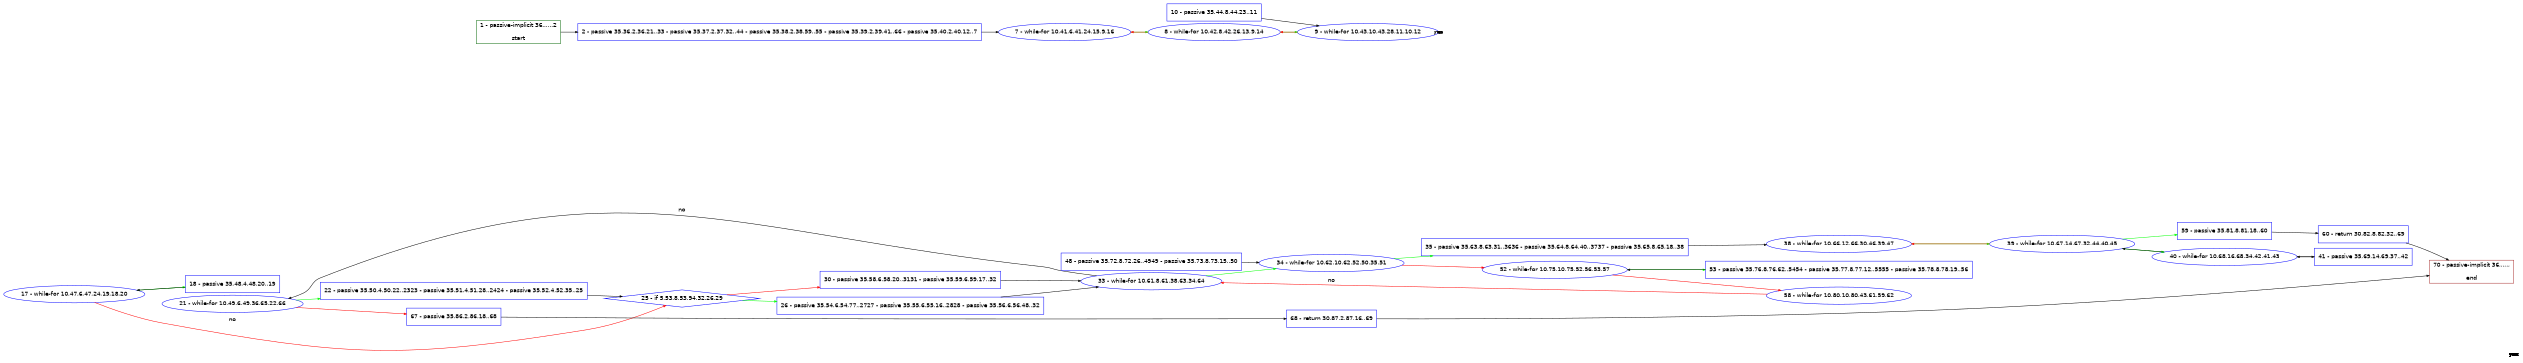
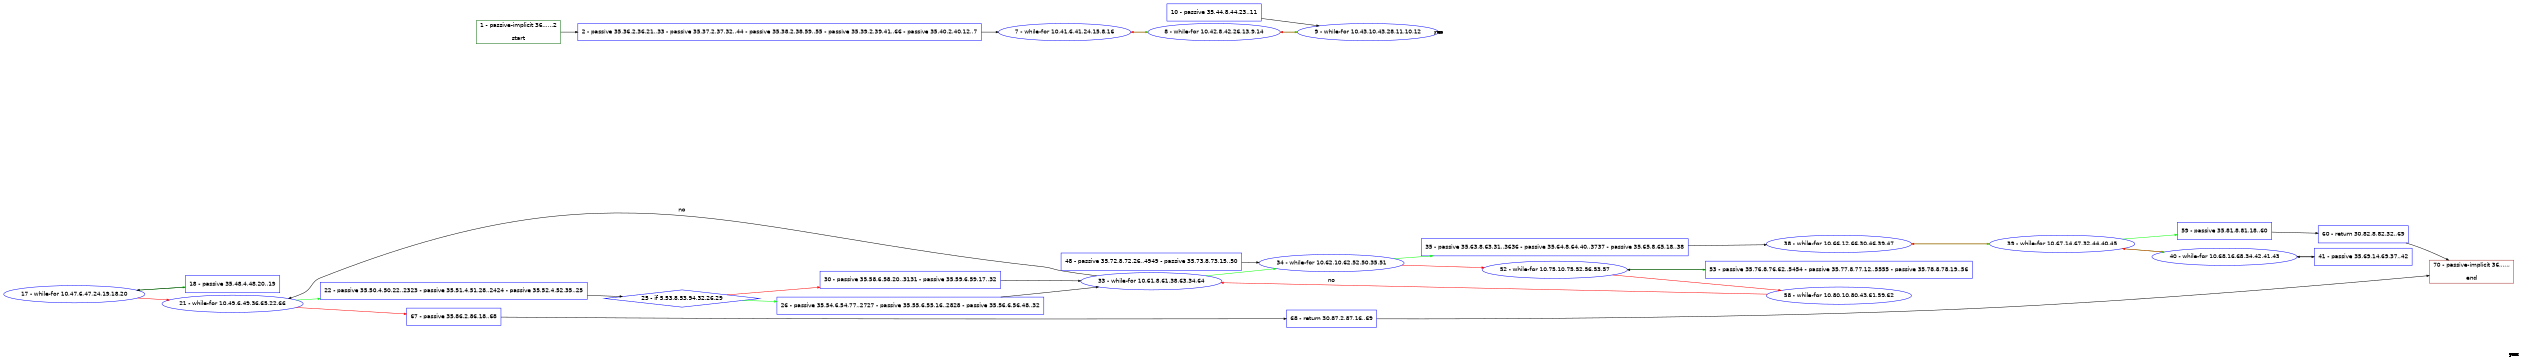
node "7 - while-for 10,41,6,41,24,15,9,16": label "7 - while-for 10,41,6,41,24,15,9,16" -> "7 - while-for 10,41,6,41,24,15,8,16"
edge "40 - while-for 10,68,16,68,34,42,41,43" -> "39 - while-for 10,67,14,67,32,44,40,45": color #000000 -> #ff0000
edge "17 - while-for 10,47,6,47,24,19,18,20" -> "25 - if 5,53,8,53,94,32,26,29": now "17 - while-for 10,47,6,47,24,19,18,20" -> "21 - while-for 10,49,6,49,36,65,22,66"
